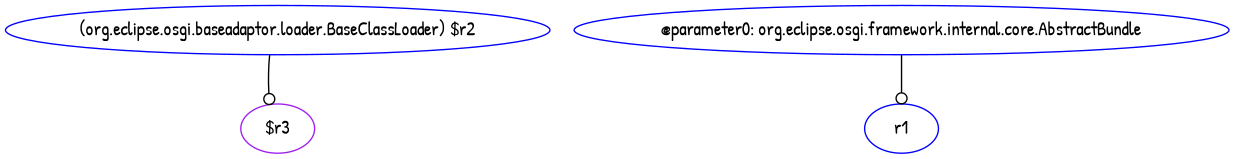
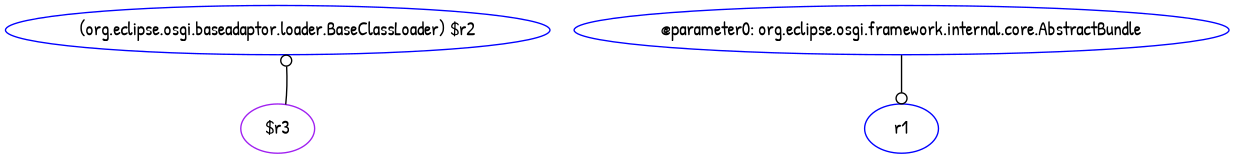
edge "(org.eclipse.osgi.baseadaptor.loader.BaseClassLoader) $r2" -> "$r3": reversed
